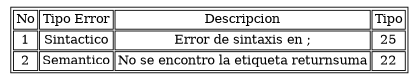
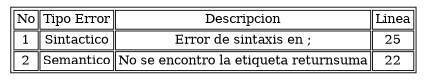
node "No": text "Tipo" -> "Linea"
